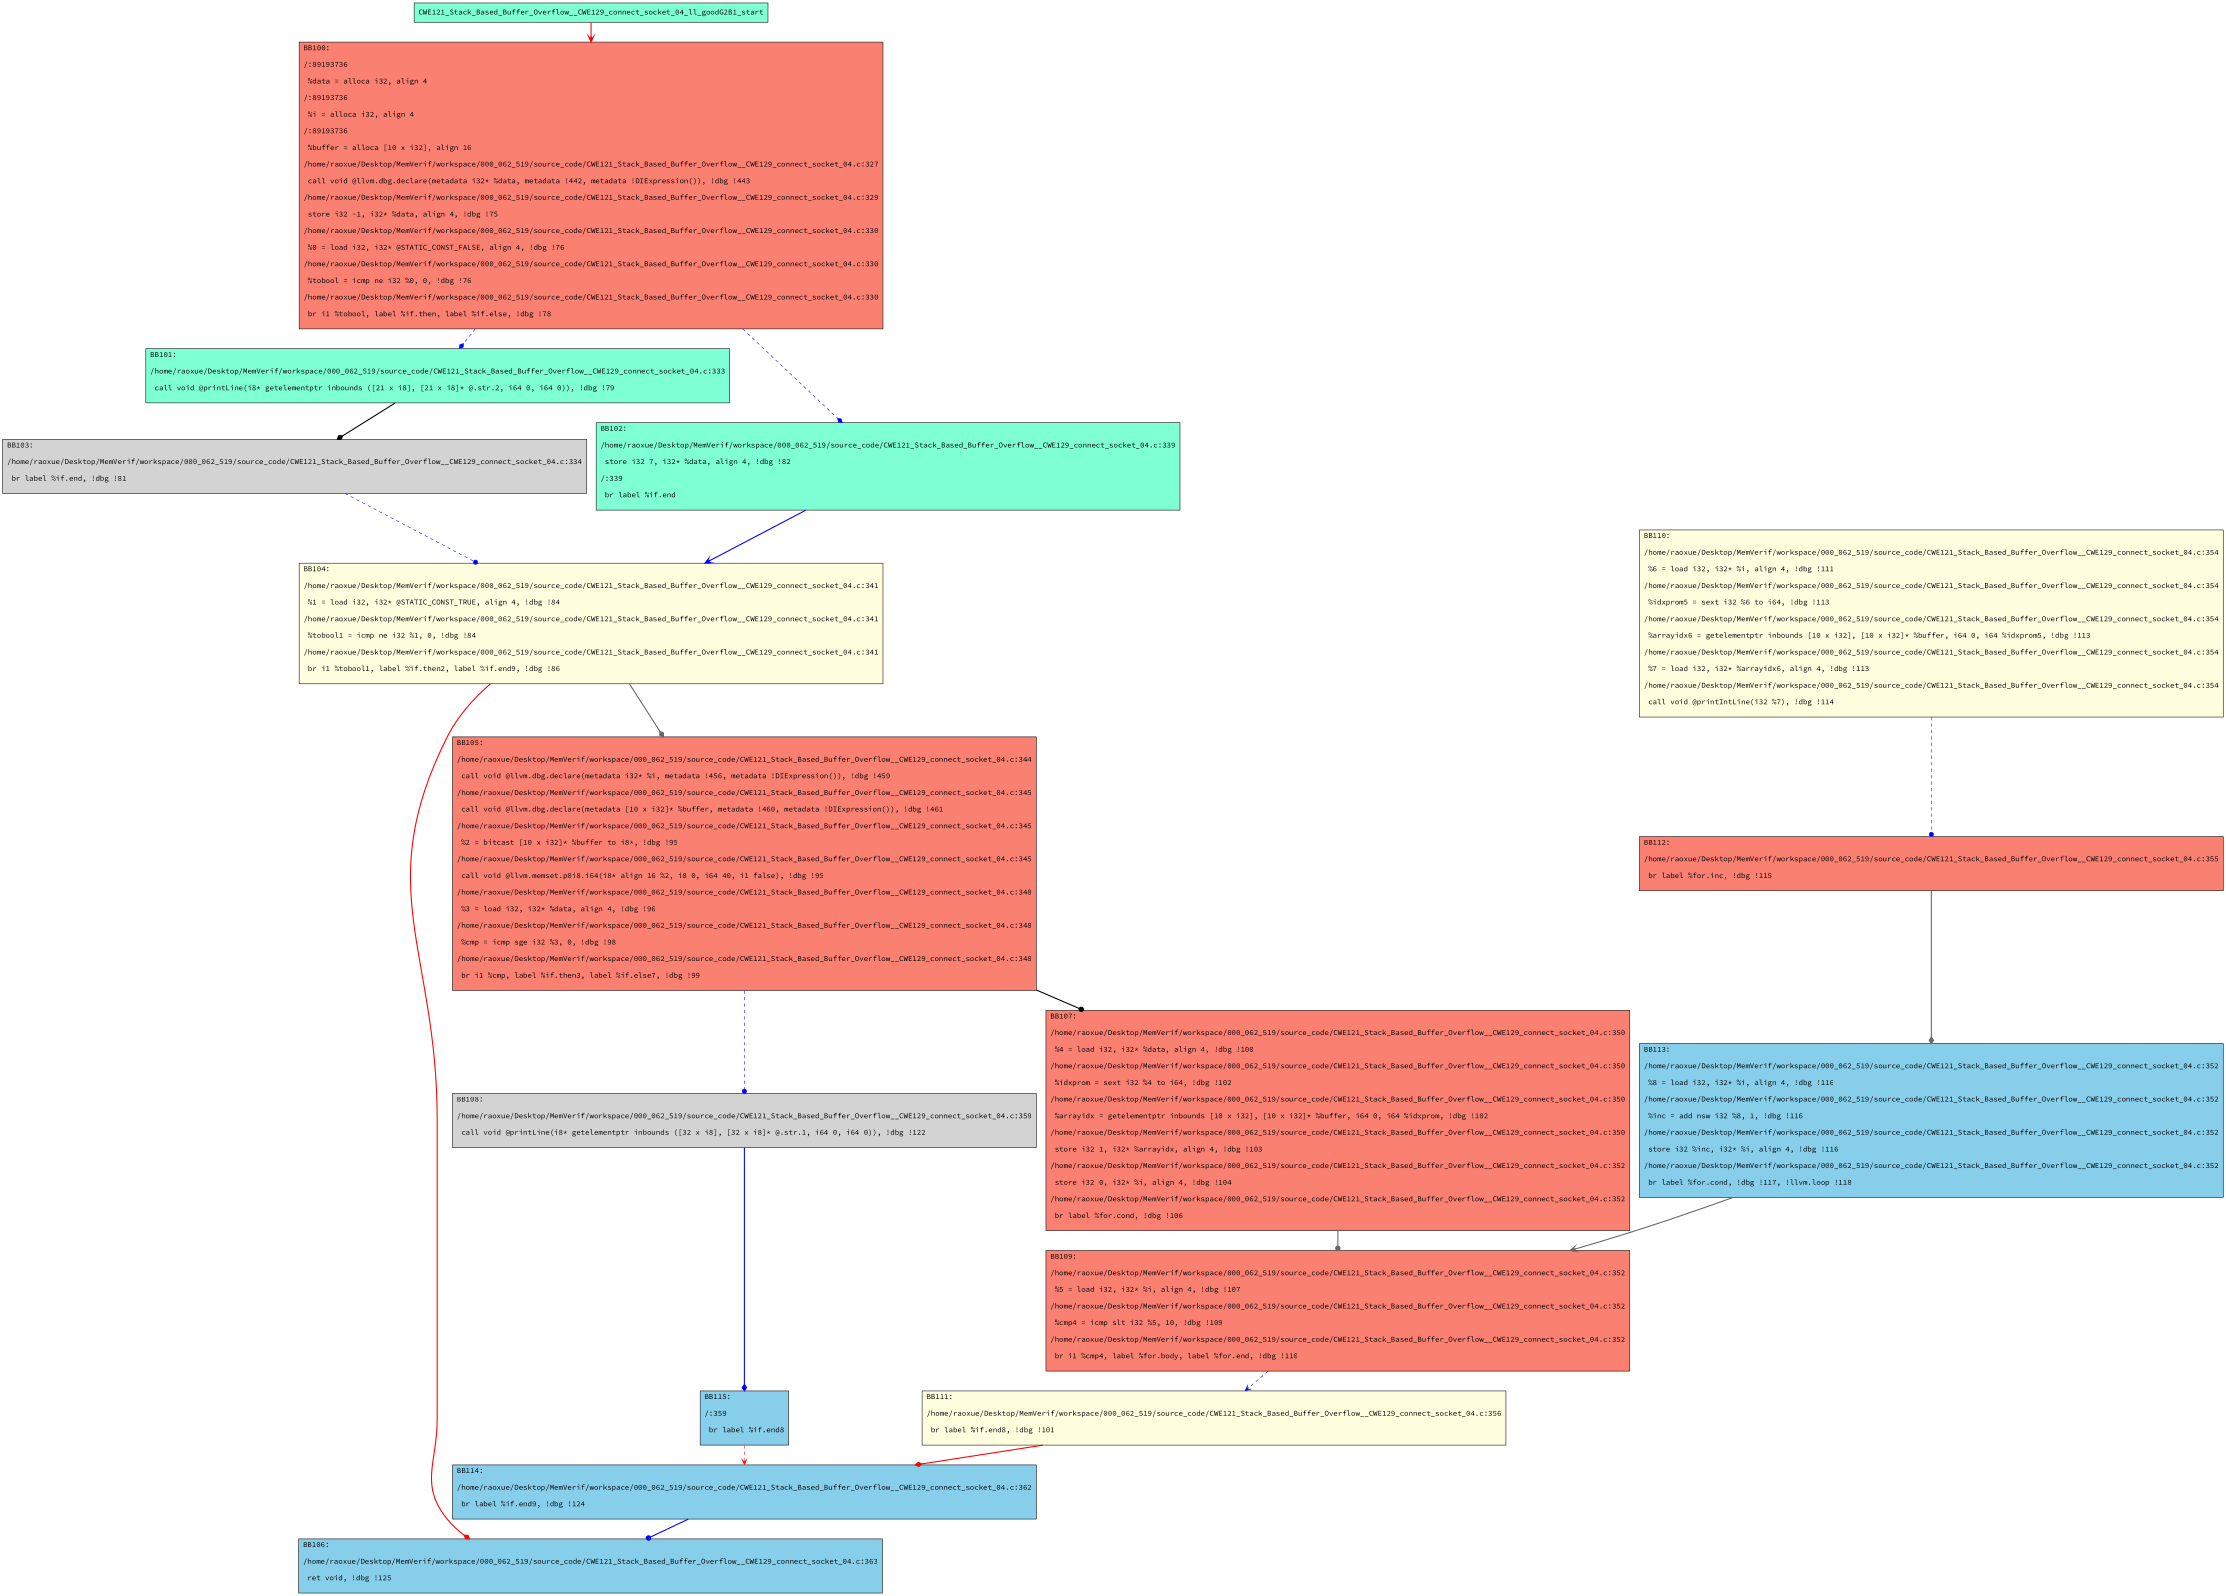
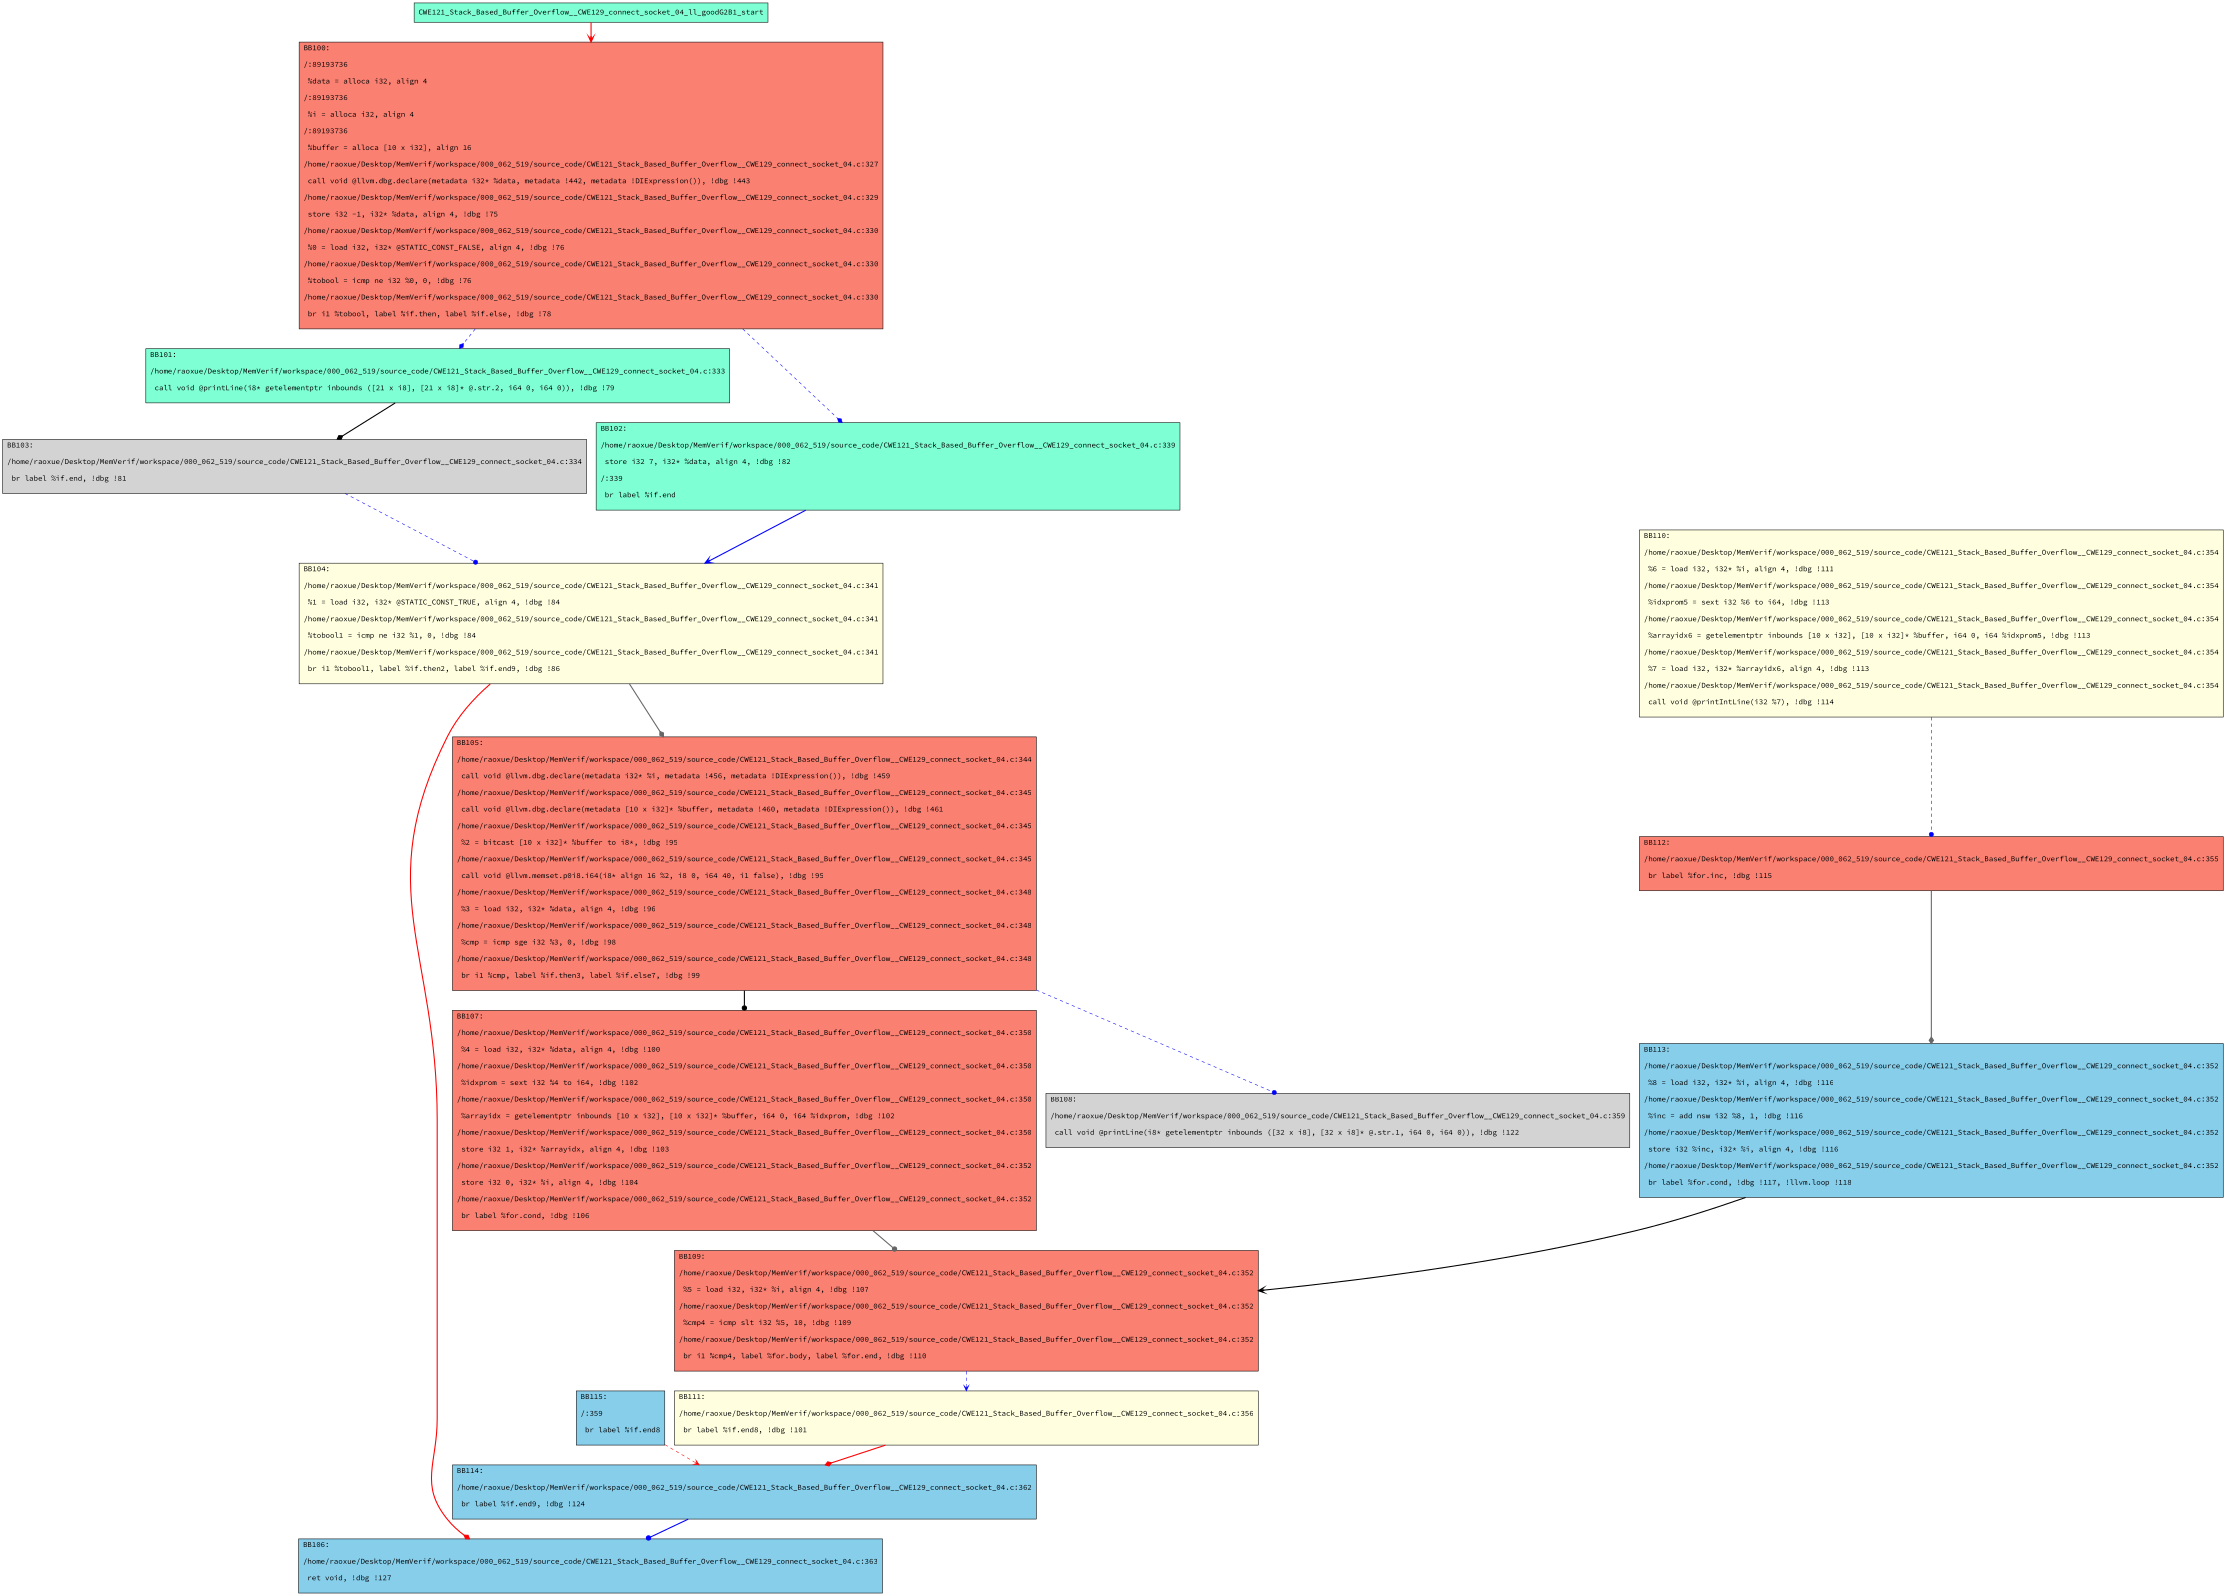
edge "BB113:" -> "BB109:": color gray40 -> black
edge "BB108:" -> "BB115:": removed
node "BB106:": text "ret void, !dbg !125" -> "ret void, !dbg !127"
